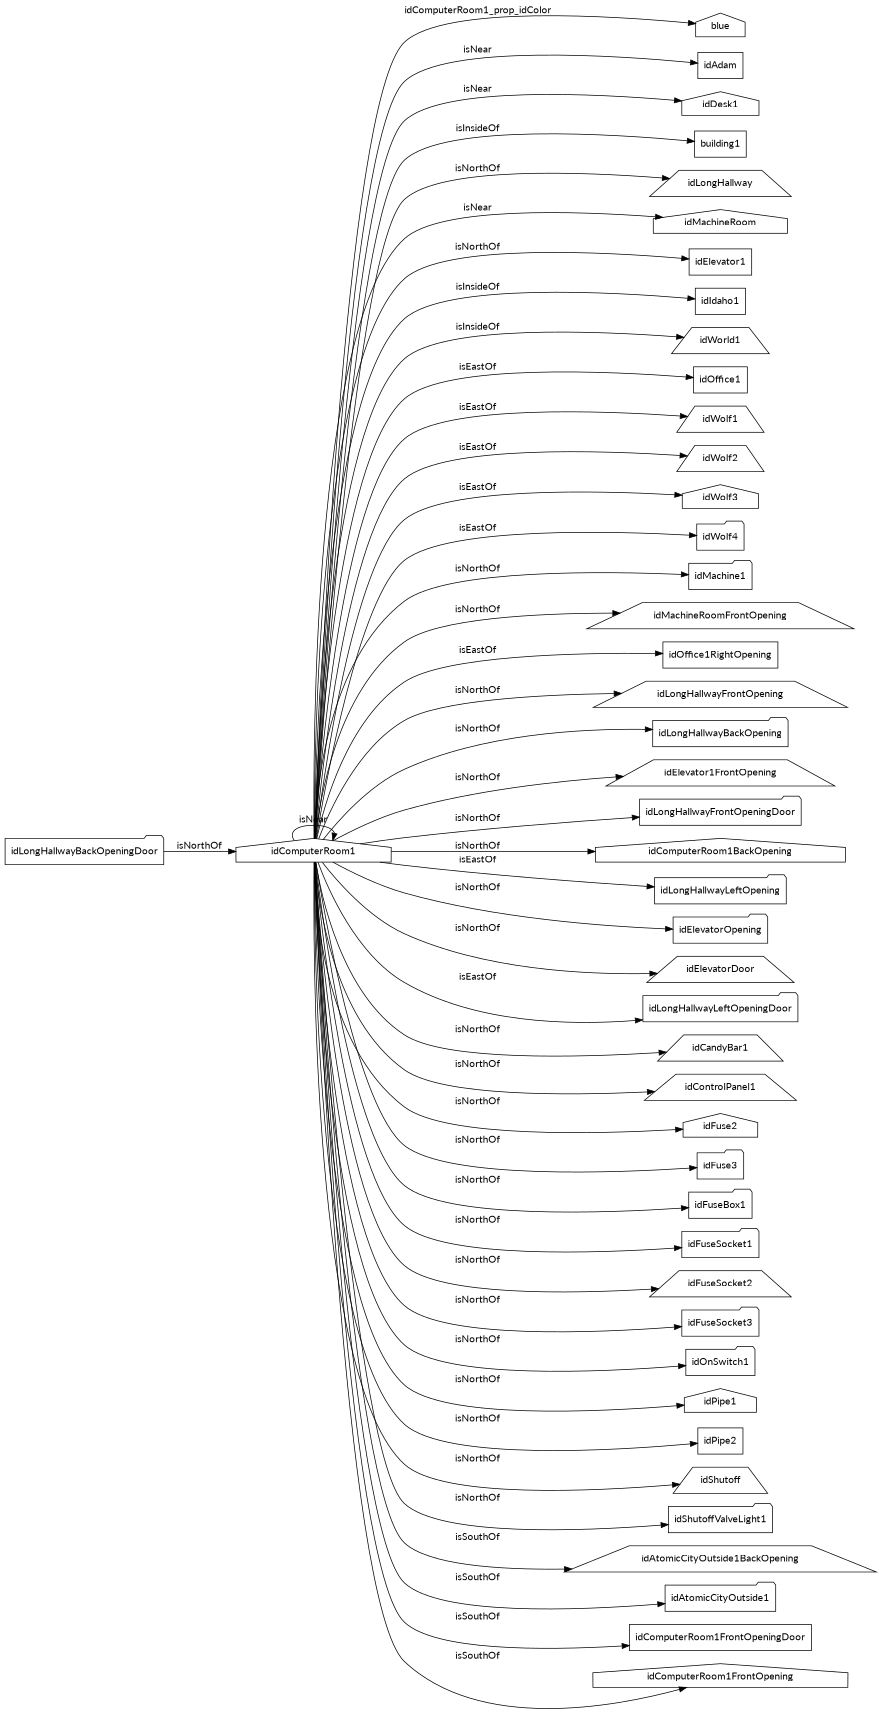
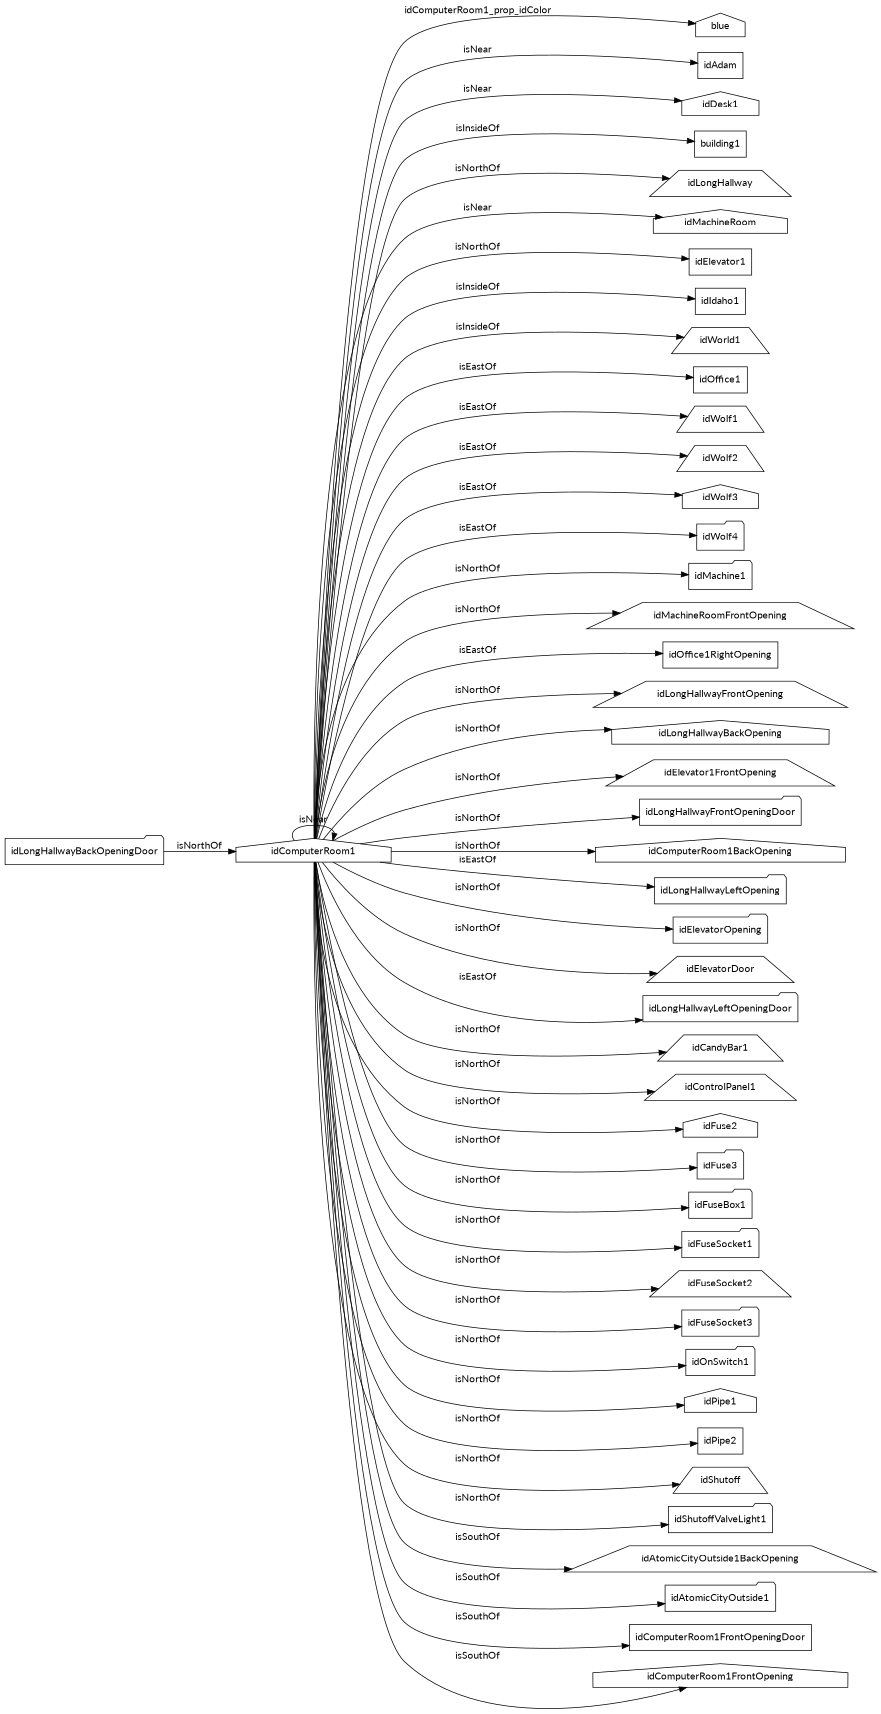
node "idLongHallwayBackOpening": shape folder -> house
